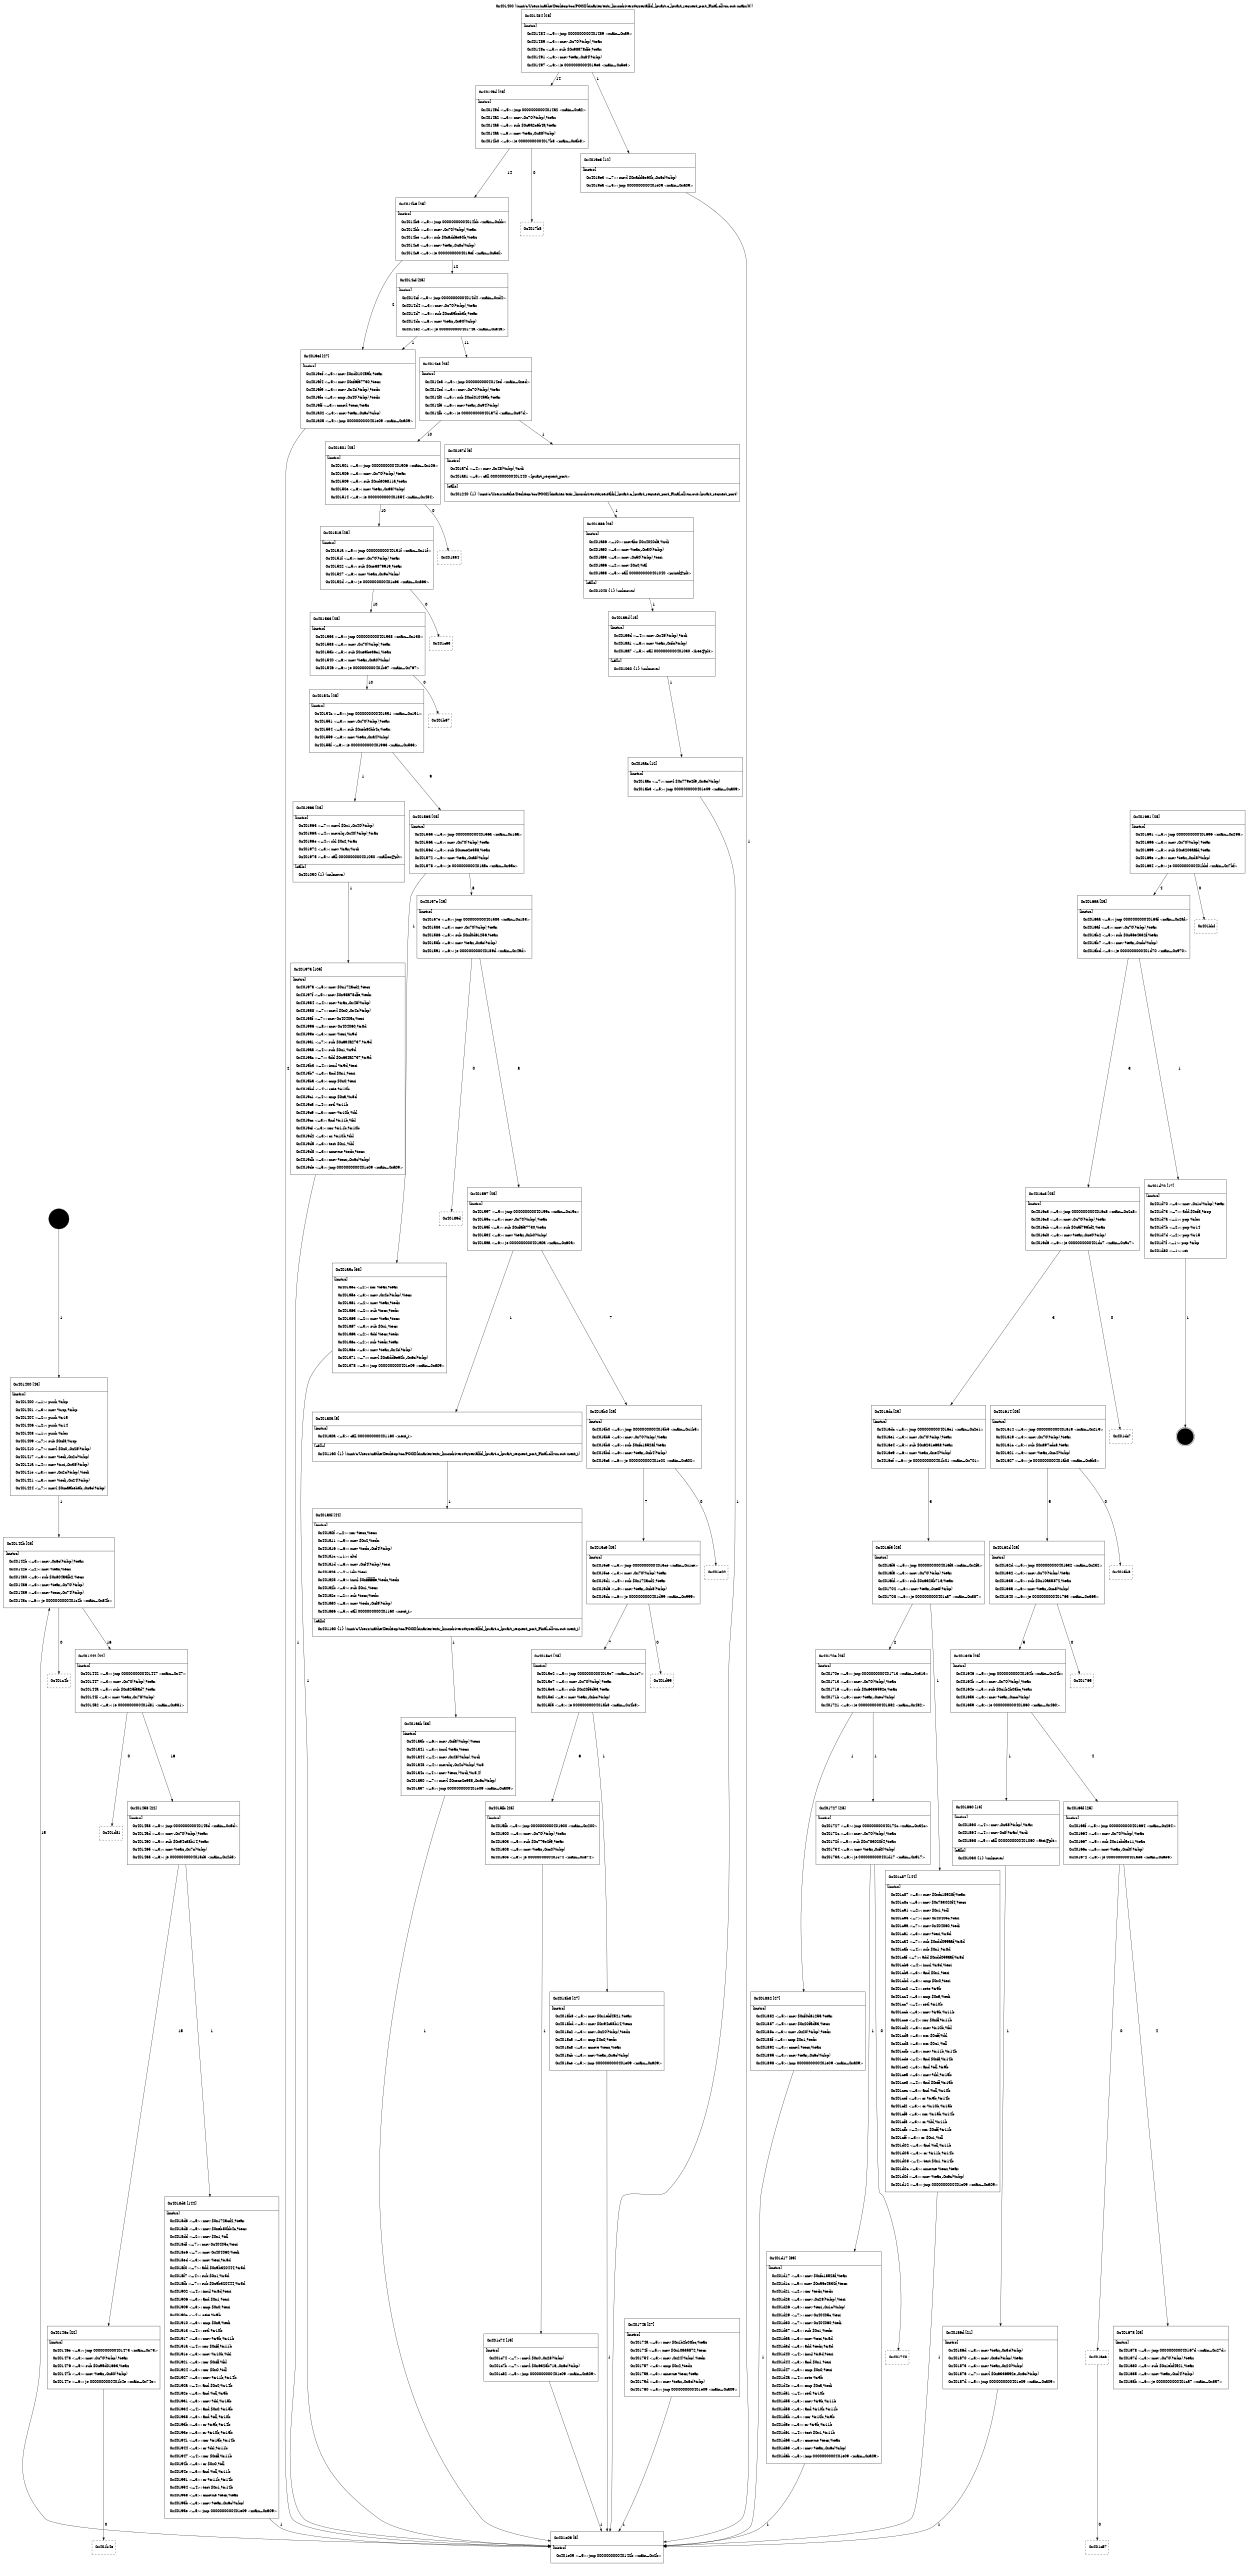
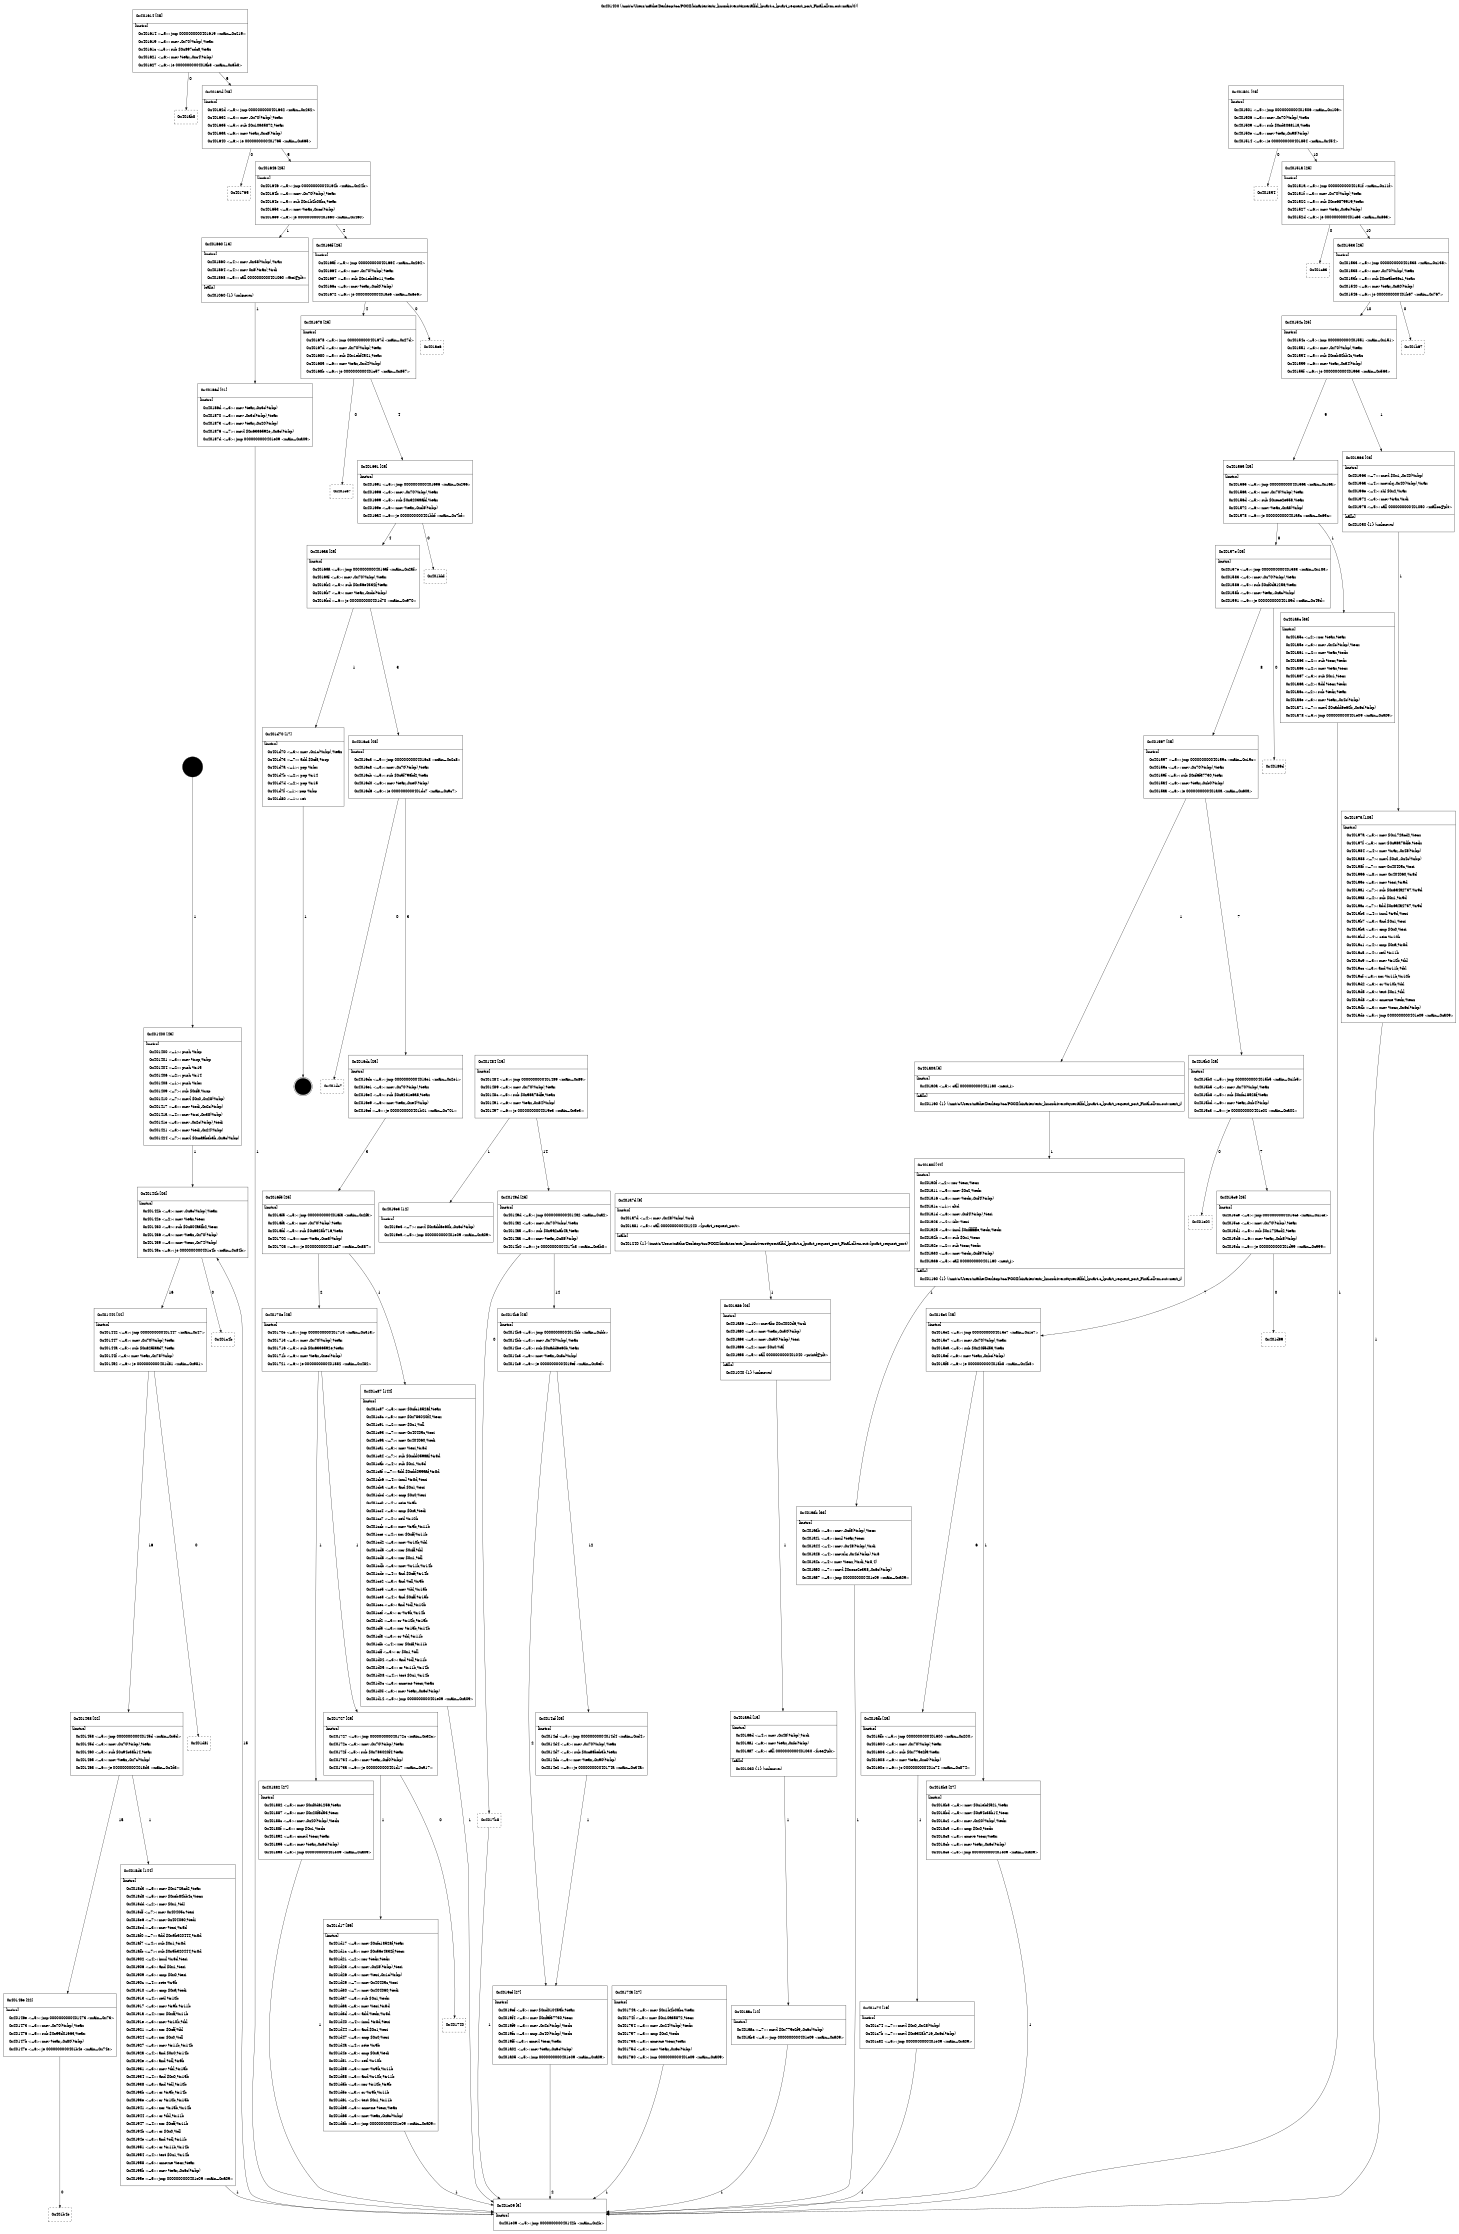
node "0x4014e8 [25]": removed
edge "0x401678 [25]" -> "0x401691 [25]": added, label "4"
edge "0x4019e3 [12]" -> "0x401e09 [5]": now "0x4017b8" -> "0x401e09 [5]"
edge "0x401ae6" -> "0x401c57": now "0x401678 [25]" -> "0x401c57"
